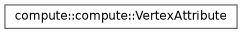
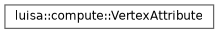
node "compute::compute::VertexAttribute": label "compute::compute::VertexAttribute" -> "luisa::compute::VertexAttribute"
